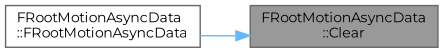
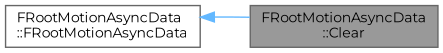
edge "FRootMotionAsyncData ::FRootMotionAsyncData" -> "FRootMotionAsyncData ::Clear": reversed
